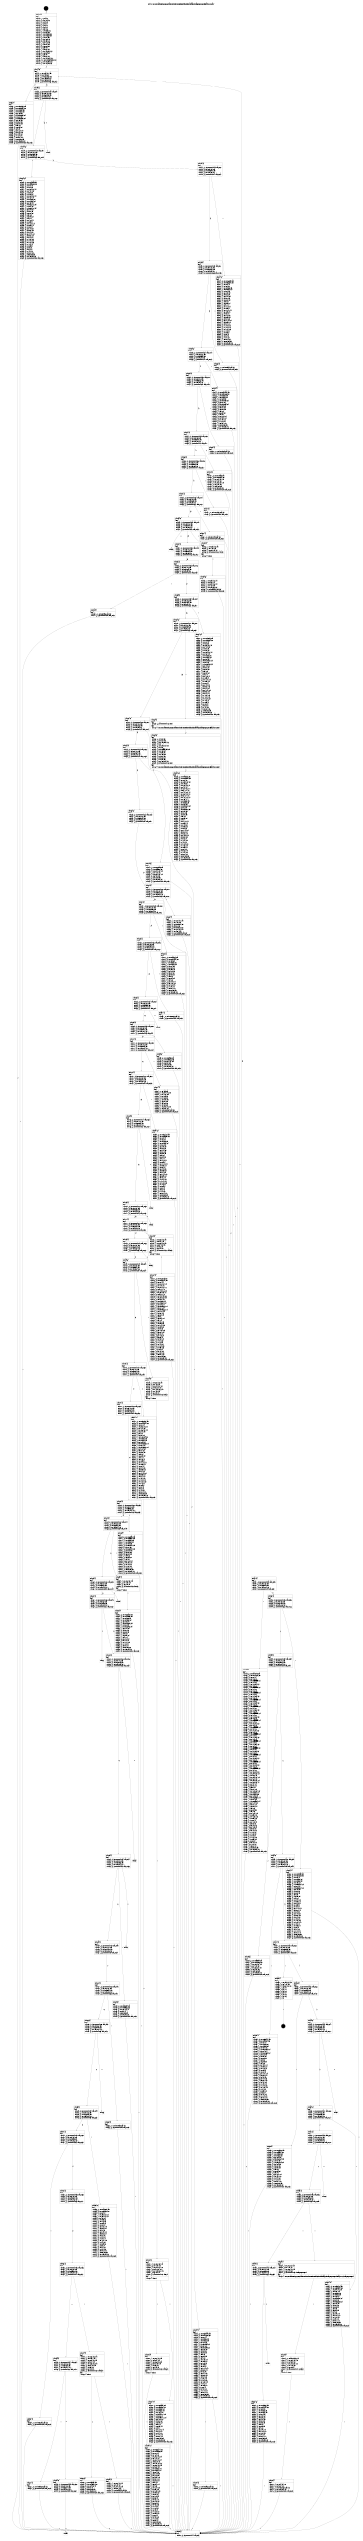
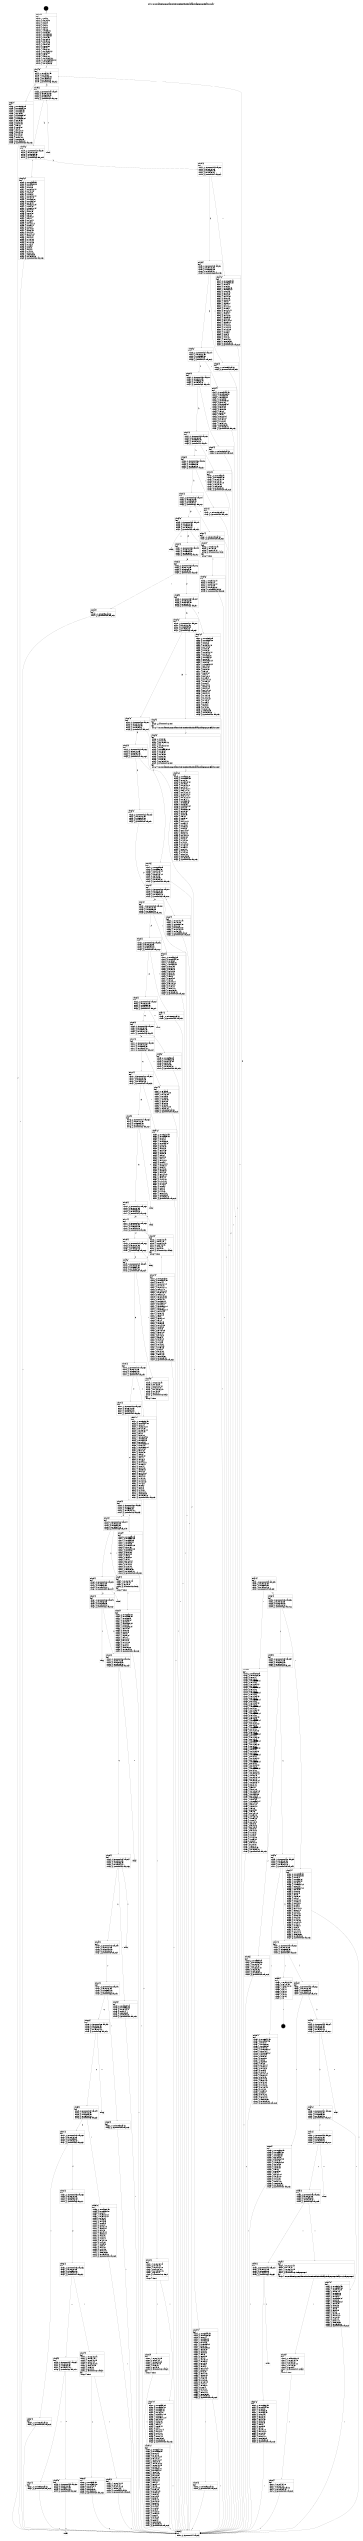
edge "0x40149f [28]" -> "0x402cd7": reversed
edge "0x4016eb [28]" -> "0x401707 [28]": reversed
